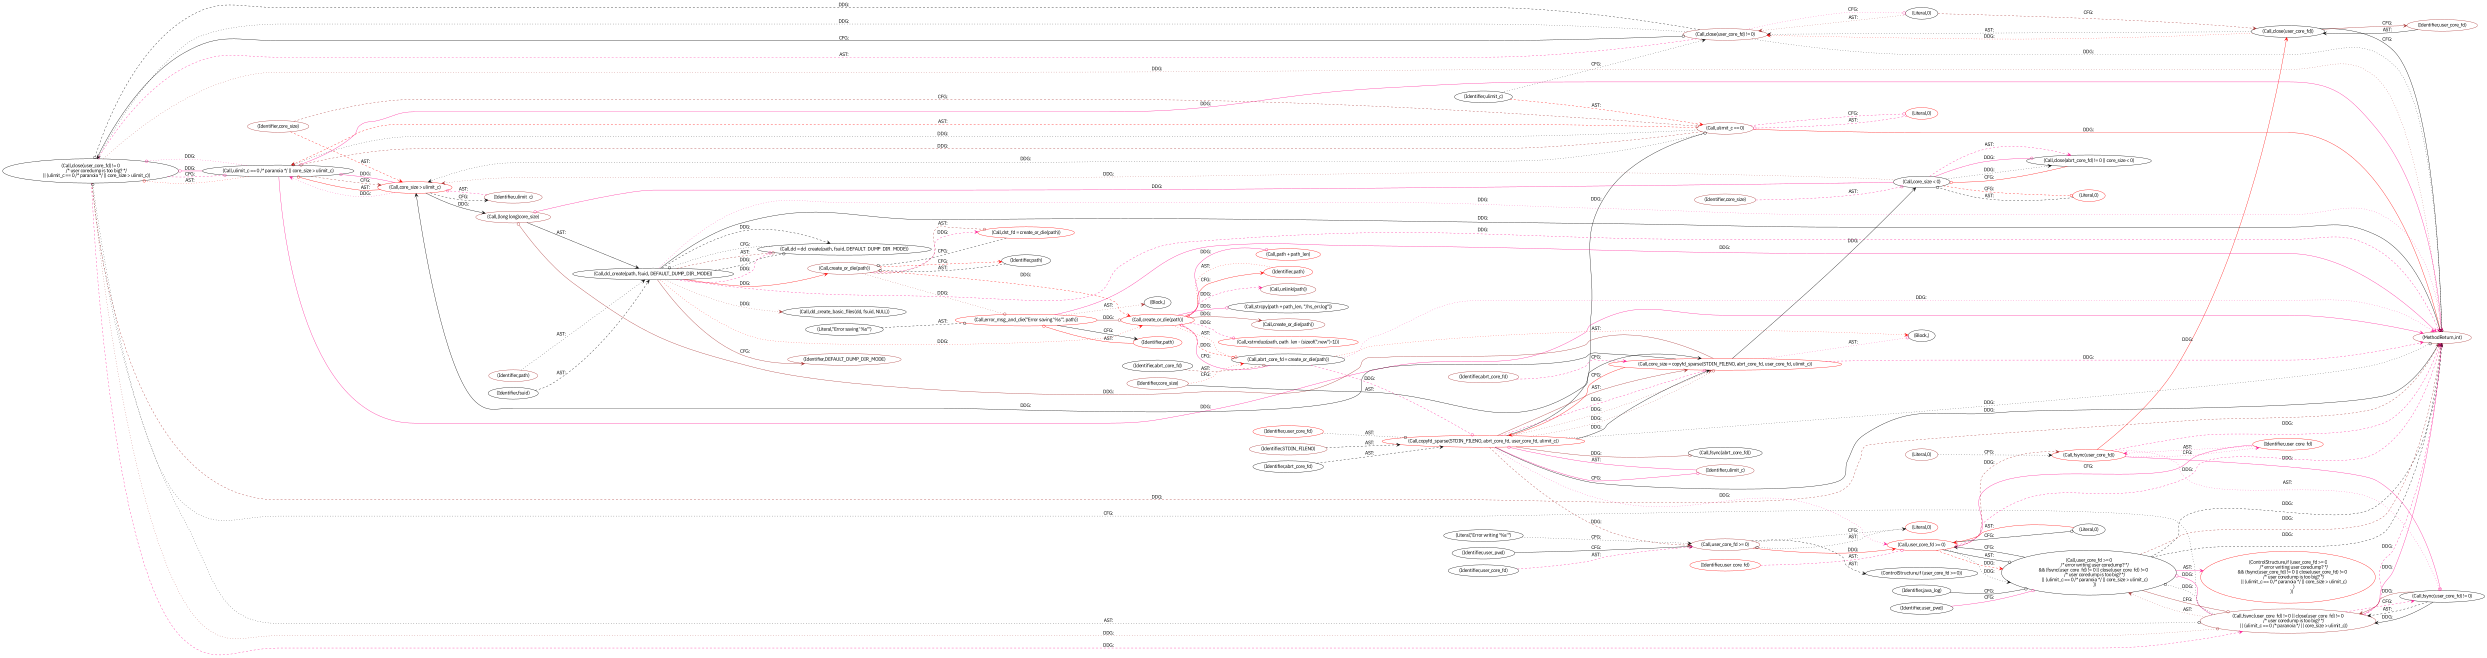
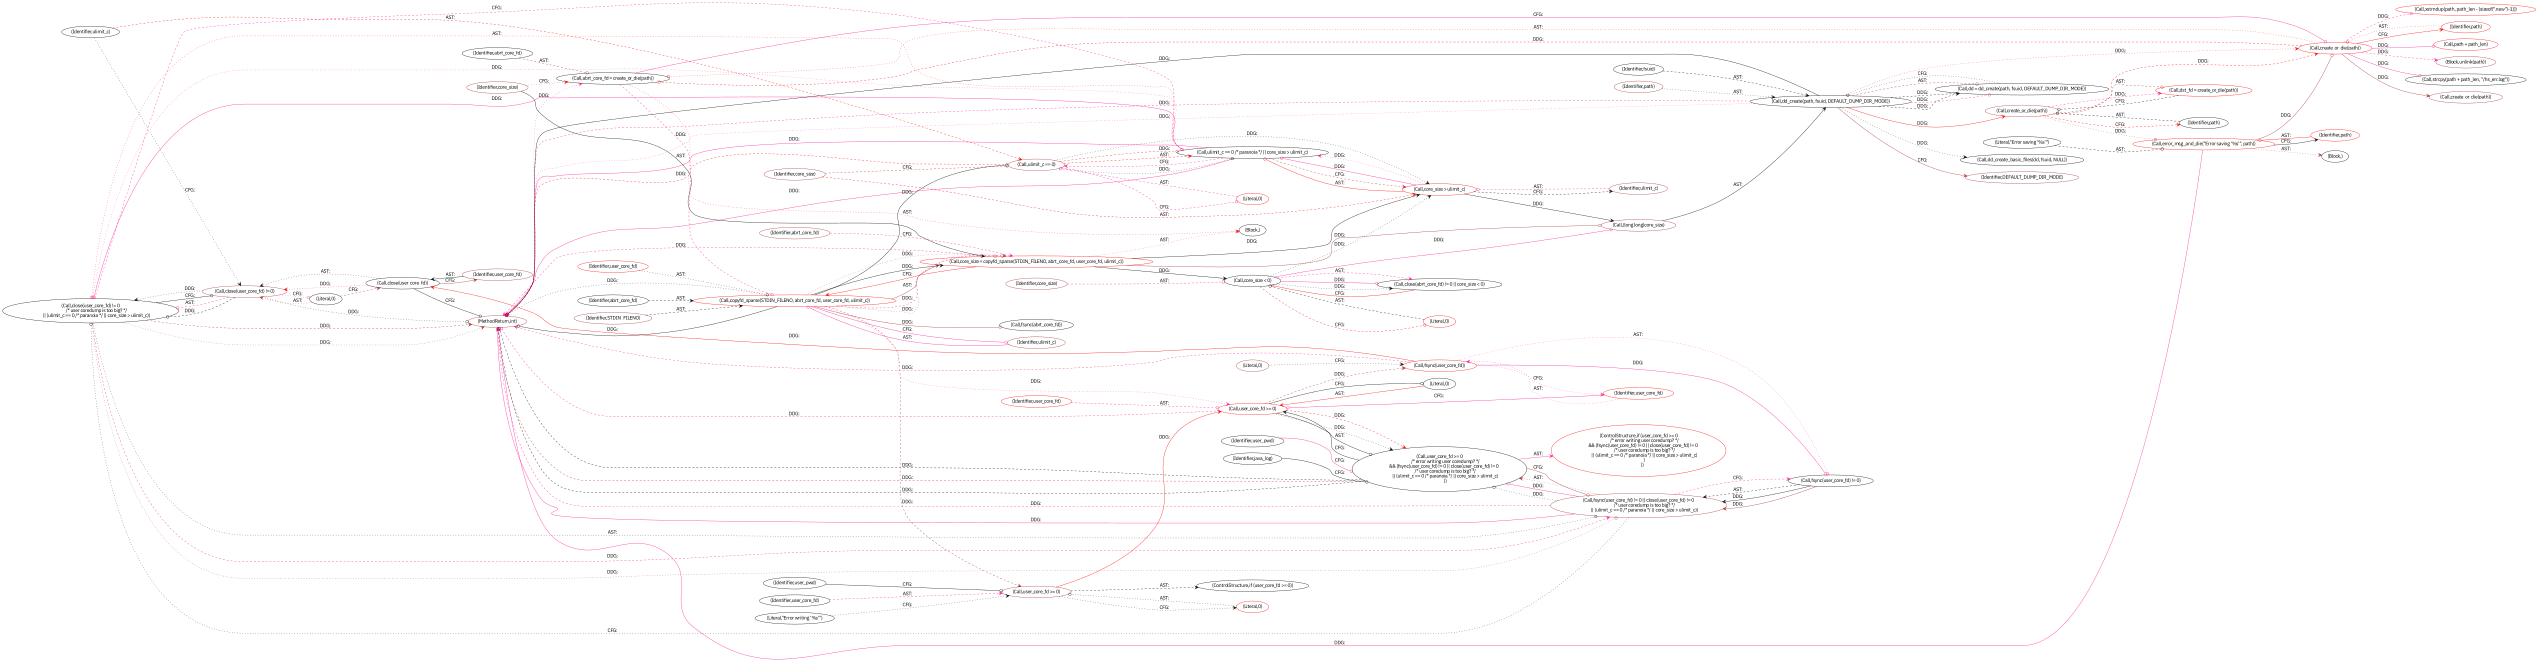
edge "(Call,ulimit_c == 0)" -> "(MethodReturn,int)": style solid -> dashed
edge "(Call,ulimit_c == 0 /* paranoia */ || core_size > ulimit_c)" -> "(Call,ulimit_c == 0)": added, label "CFG:"
edge "(Call,core_size < 0)" -> "(Call,core_size > ulimit_c)": color brown -> black
node "(Call,unlink(path))": label "(Call,unlink(path))" -> "(Block,unlink(path))"
edge "(Call,abrt_core_fd = create_or_die(path))" -> "(MethodReturn,int)": reversed
edge "(Call,dd_create(path, fsuid, DEFAULT_DUMP_DIR_MODE))" -> "(Call,dd_create_basic_files(dd, fsuid, NULL))": color brown -> black
